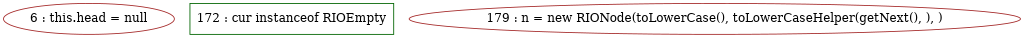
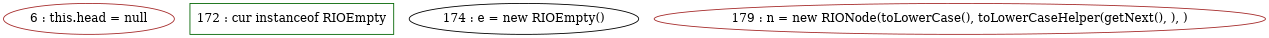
node "174 : e = new RIOEmpty()": added
